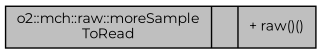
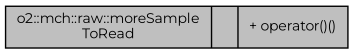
node "o2::mch::raw::moreSample": text "+ raw()()" -> "+ operator()()"
